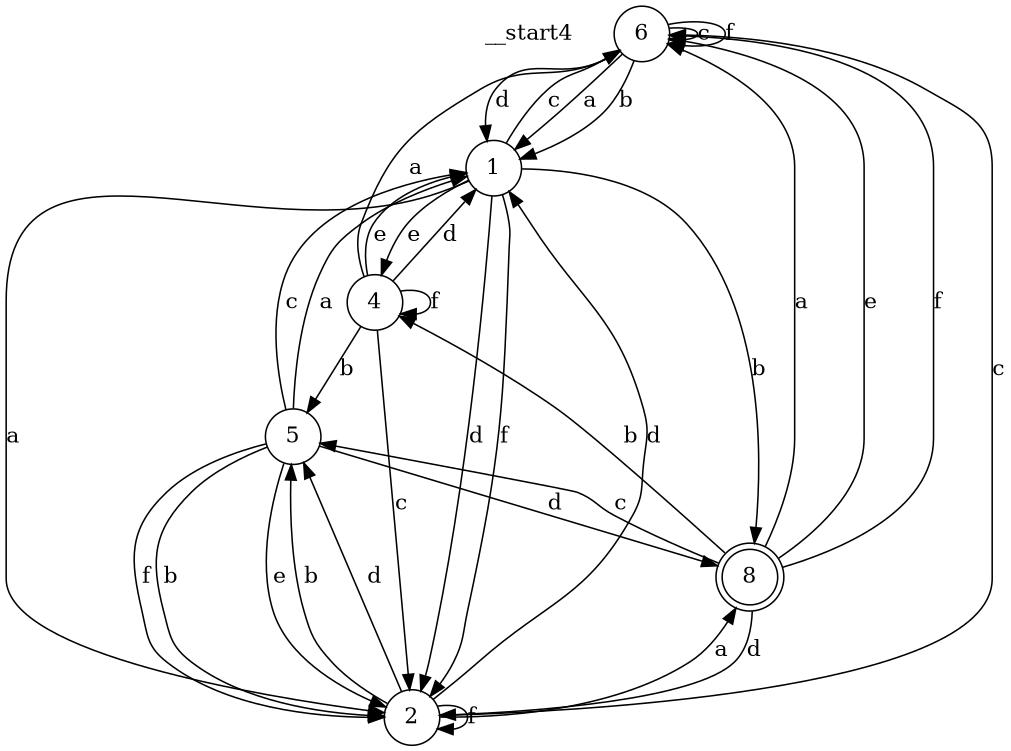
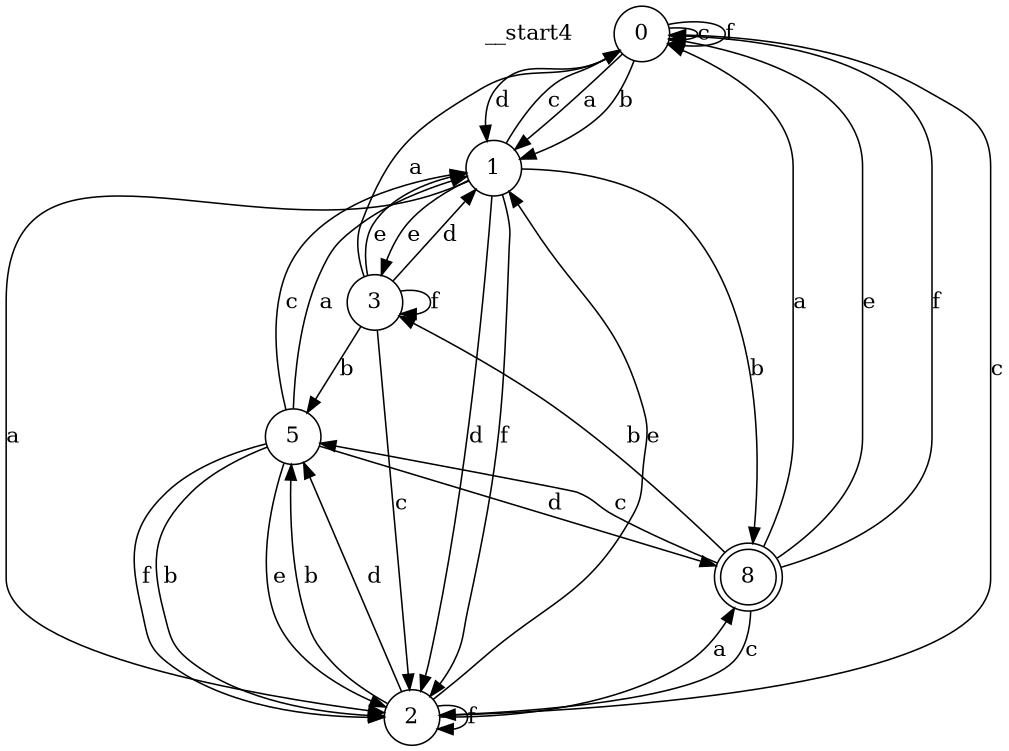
node "6": label "6" -> "0"
node "4": label "4" -> "3"
edge "2" -> "1": label "d" -> "e"
edge "8" -> "2": label "d" -> "c"
